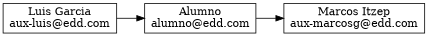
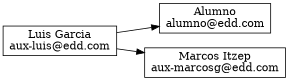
edge "Alumno alumno@edd.com" -> "Marcos Itzep aux-marcosg@edd.com": now "Luis Garcia aux-luis@edd.com" -> "Marcos Itzep aux-marcosg@edd.com"
